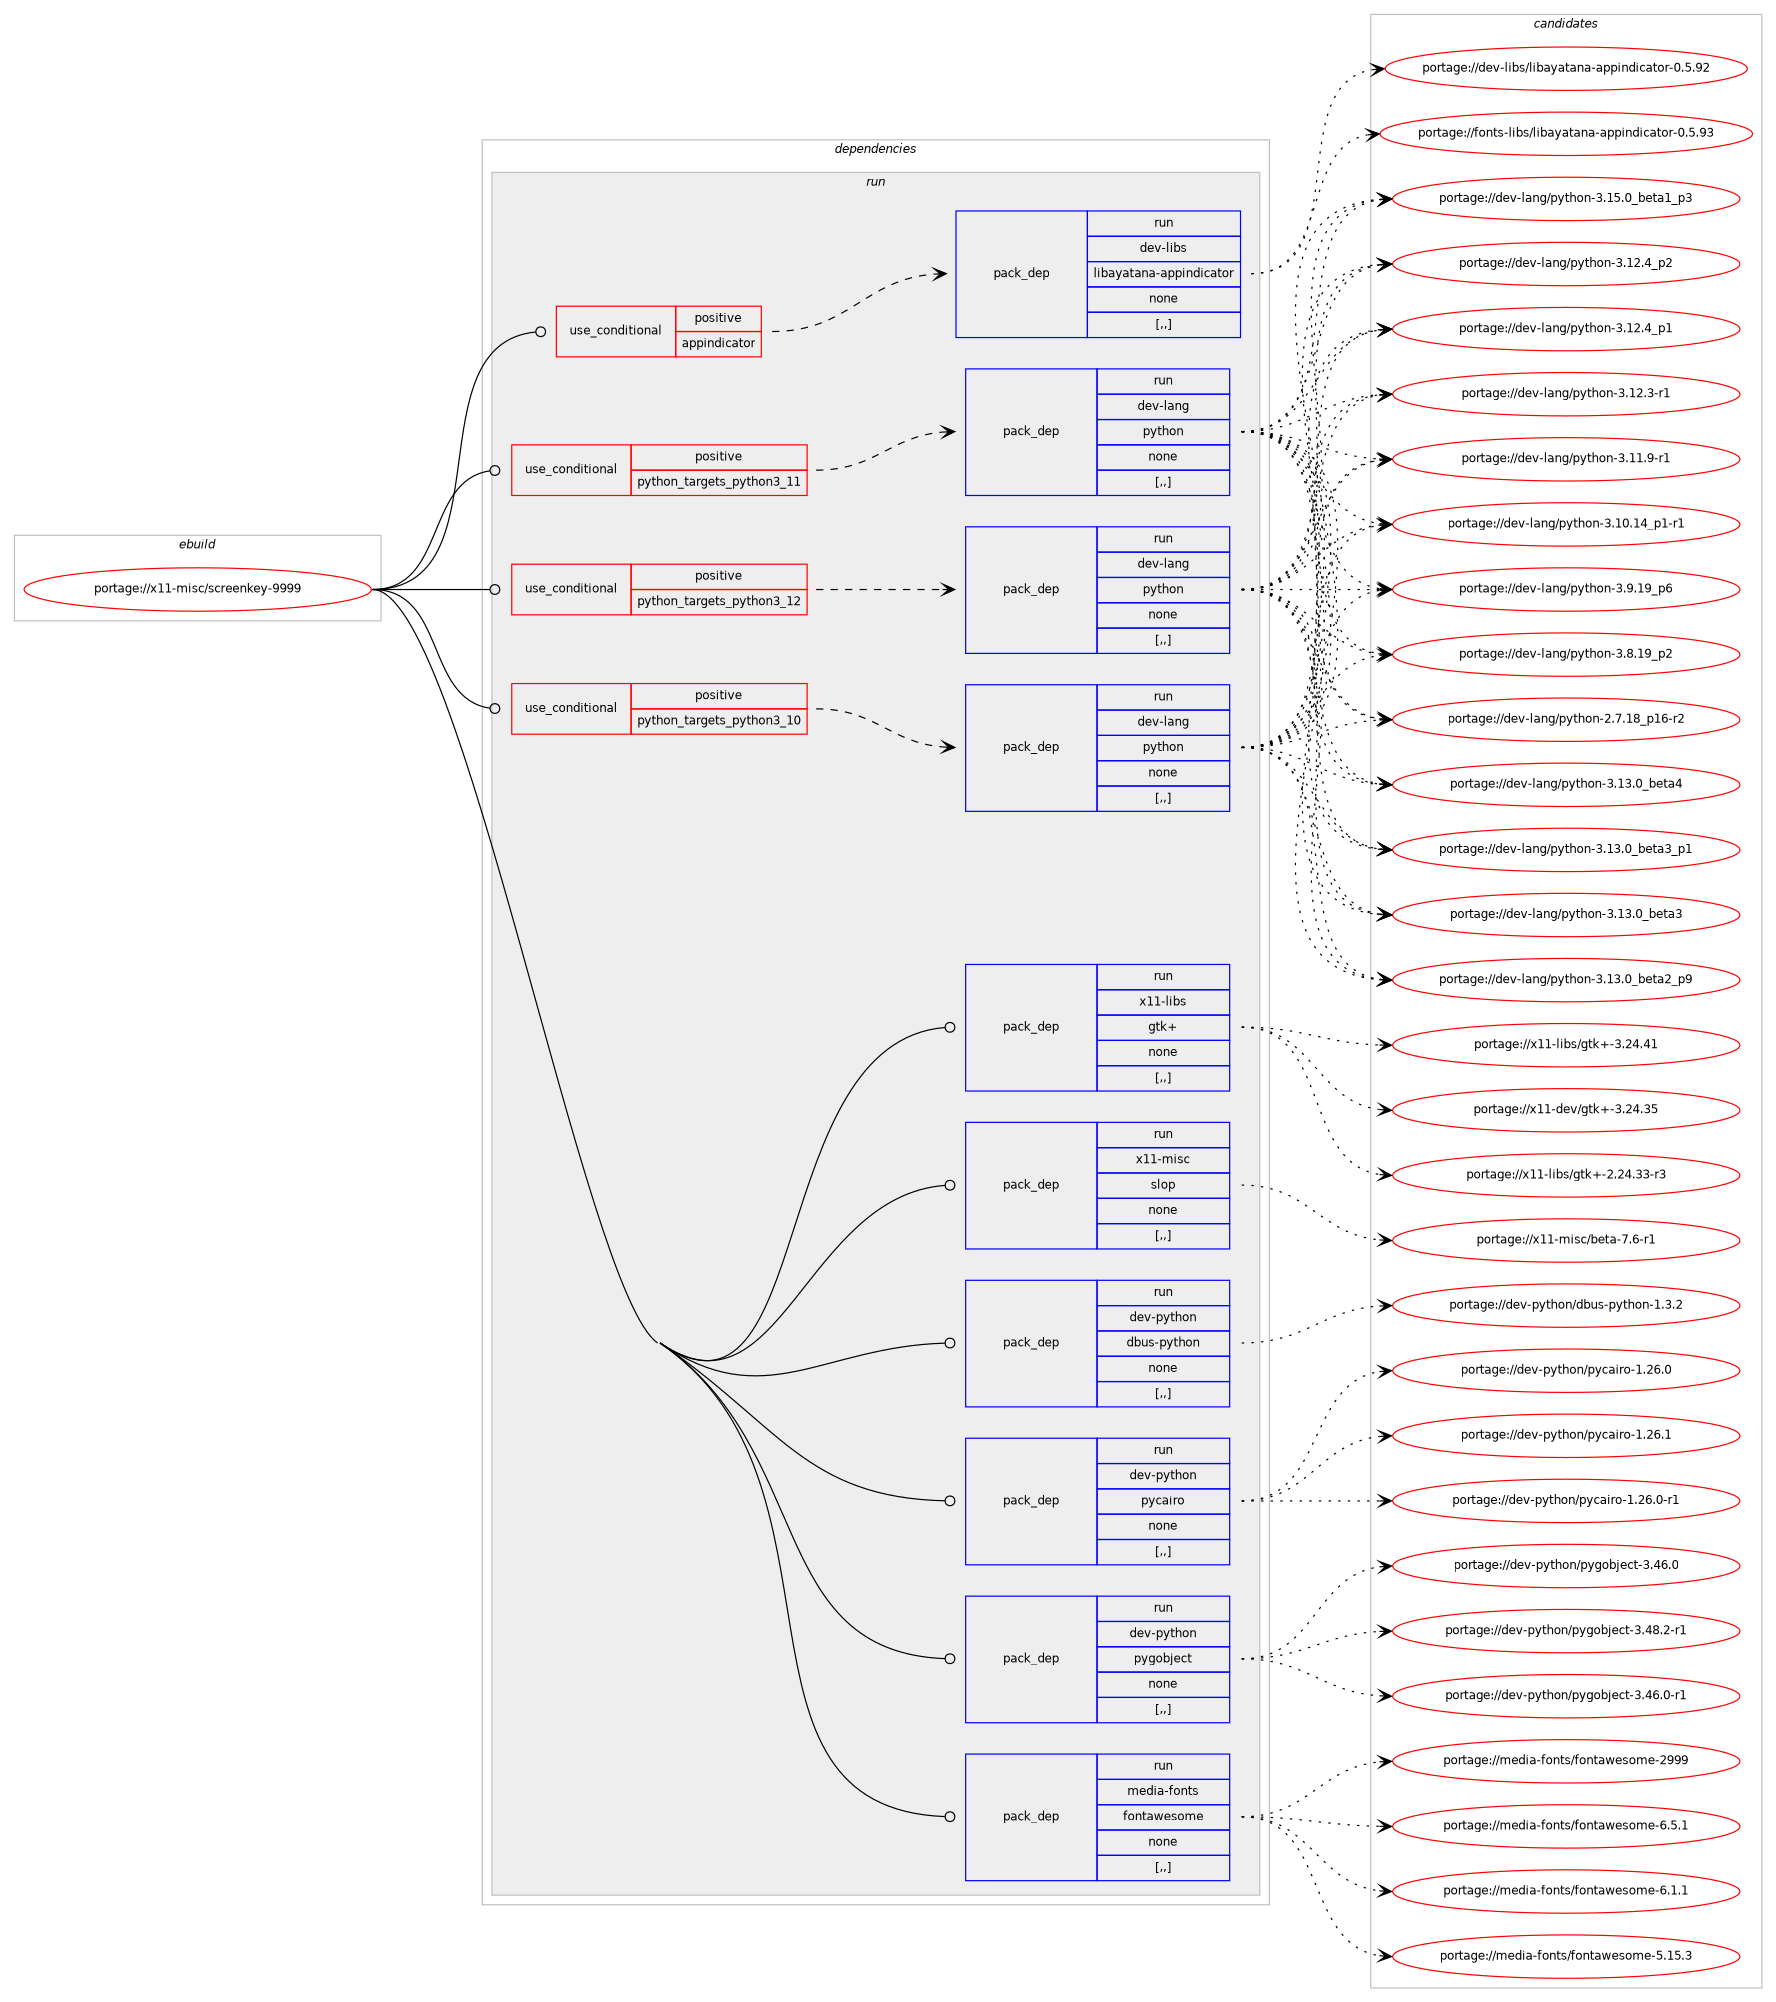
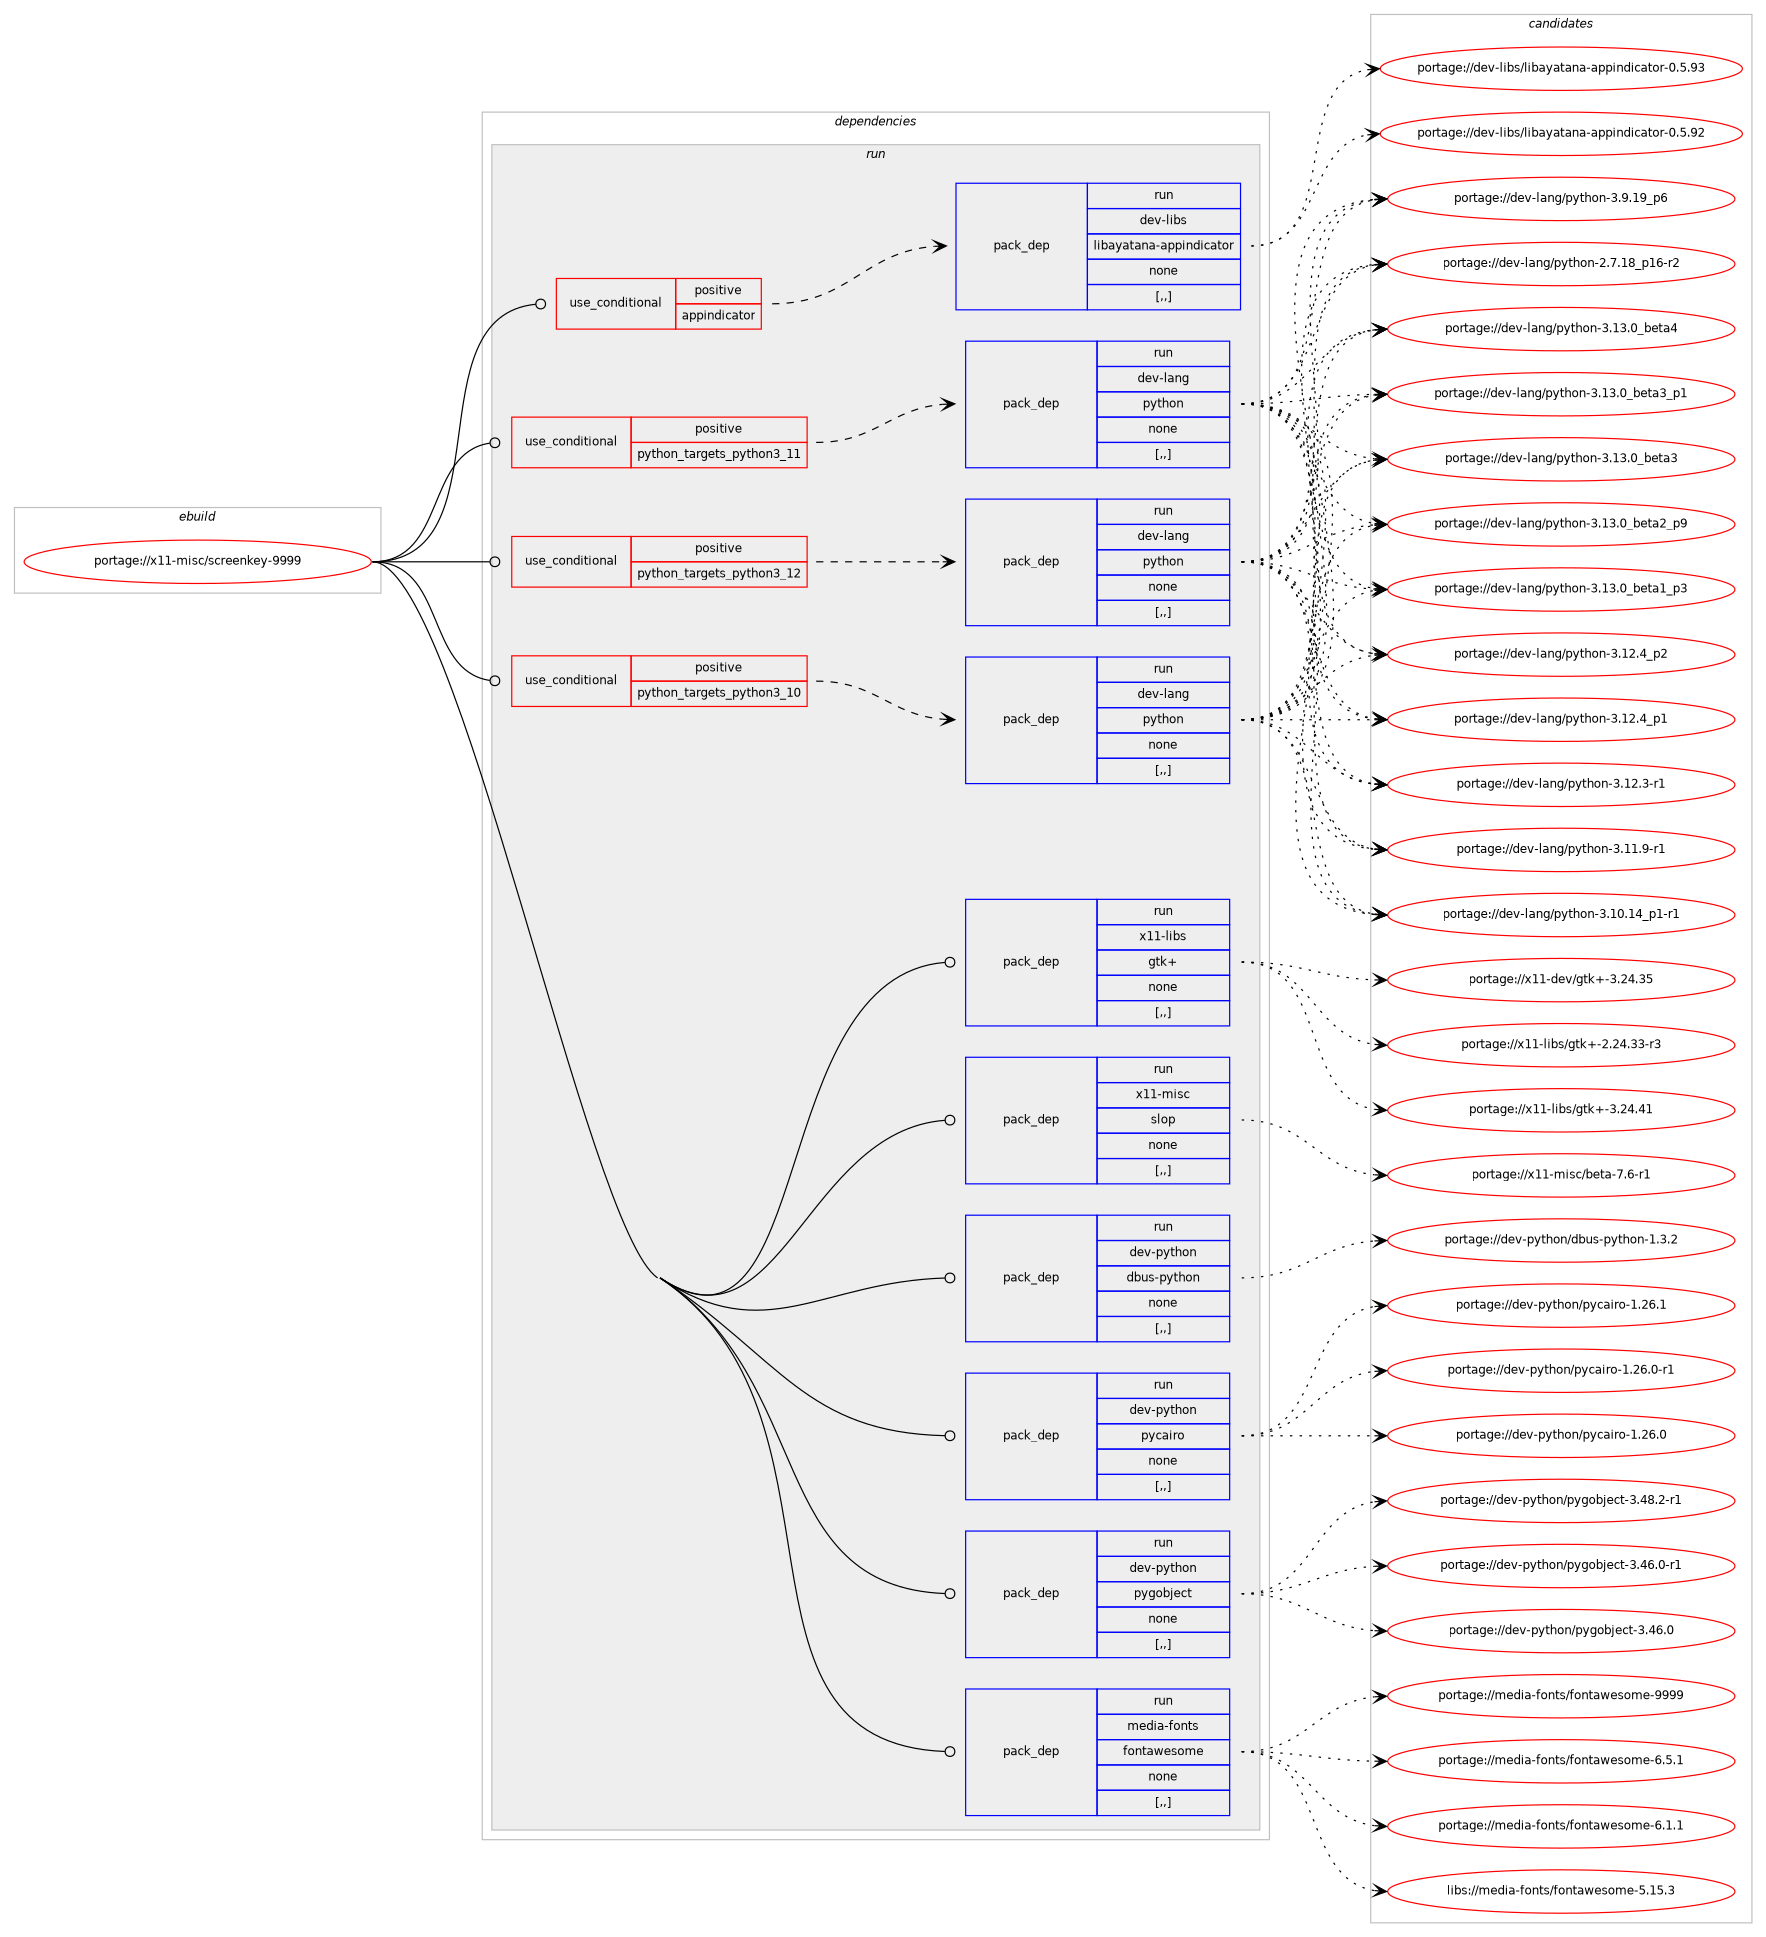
node "portage://fonts-libs/libayatana-appindicator-0.5.93": label "portage://fonts-libs/libayatana-appindicator-0.5.93" -> "portage://dev-libs/libayatana-appindicator-0.5.93"
node "portage://dev-lang/python-3.15.0_beta1_p3": label "portage://dev-lang/python-3.15.0_beta1_p3" -> "portage://dev-lang/python-3.13.0_beta1_p3"
node "portage://dev-lang/python-3.8.19_p2": removed
node "portage://media-fonts/fontawesome-2999": label "portage://media-fonts/fontawesome-2999" -> "portage://media-fonts/fontawesome-9999"
node "portage://media-fonts/fontawesome-5.15.3": label "portage://media-fonts/fontawesome-5.15.3" -> "libs://media-fonts/fontawesome-5.15.3"
